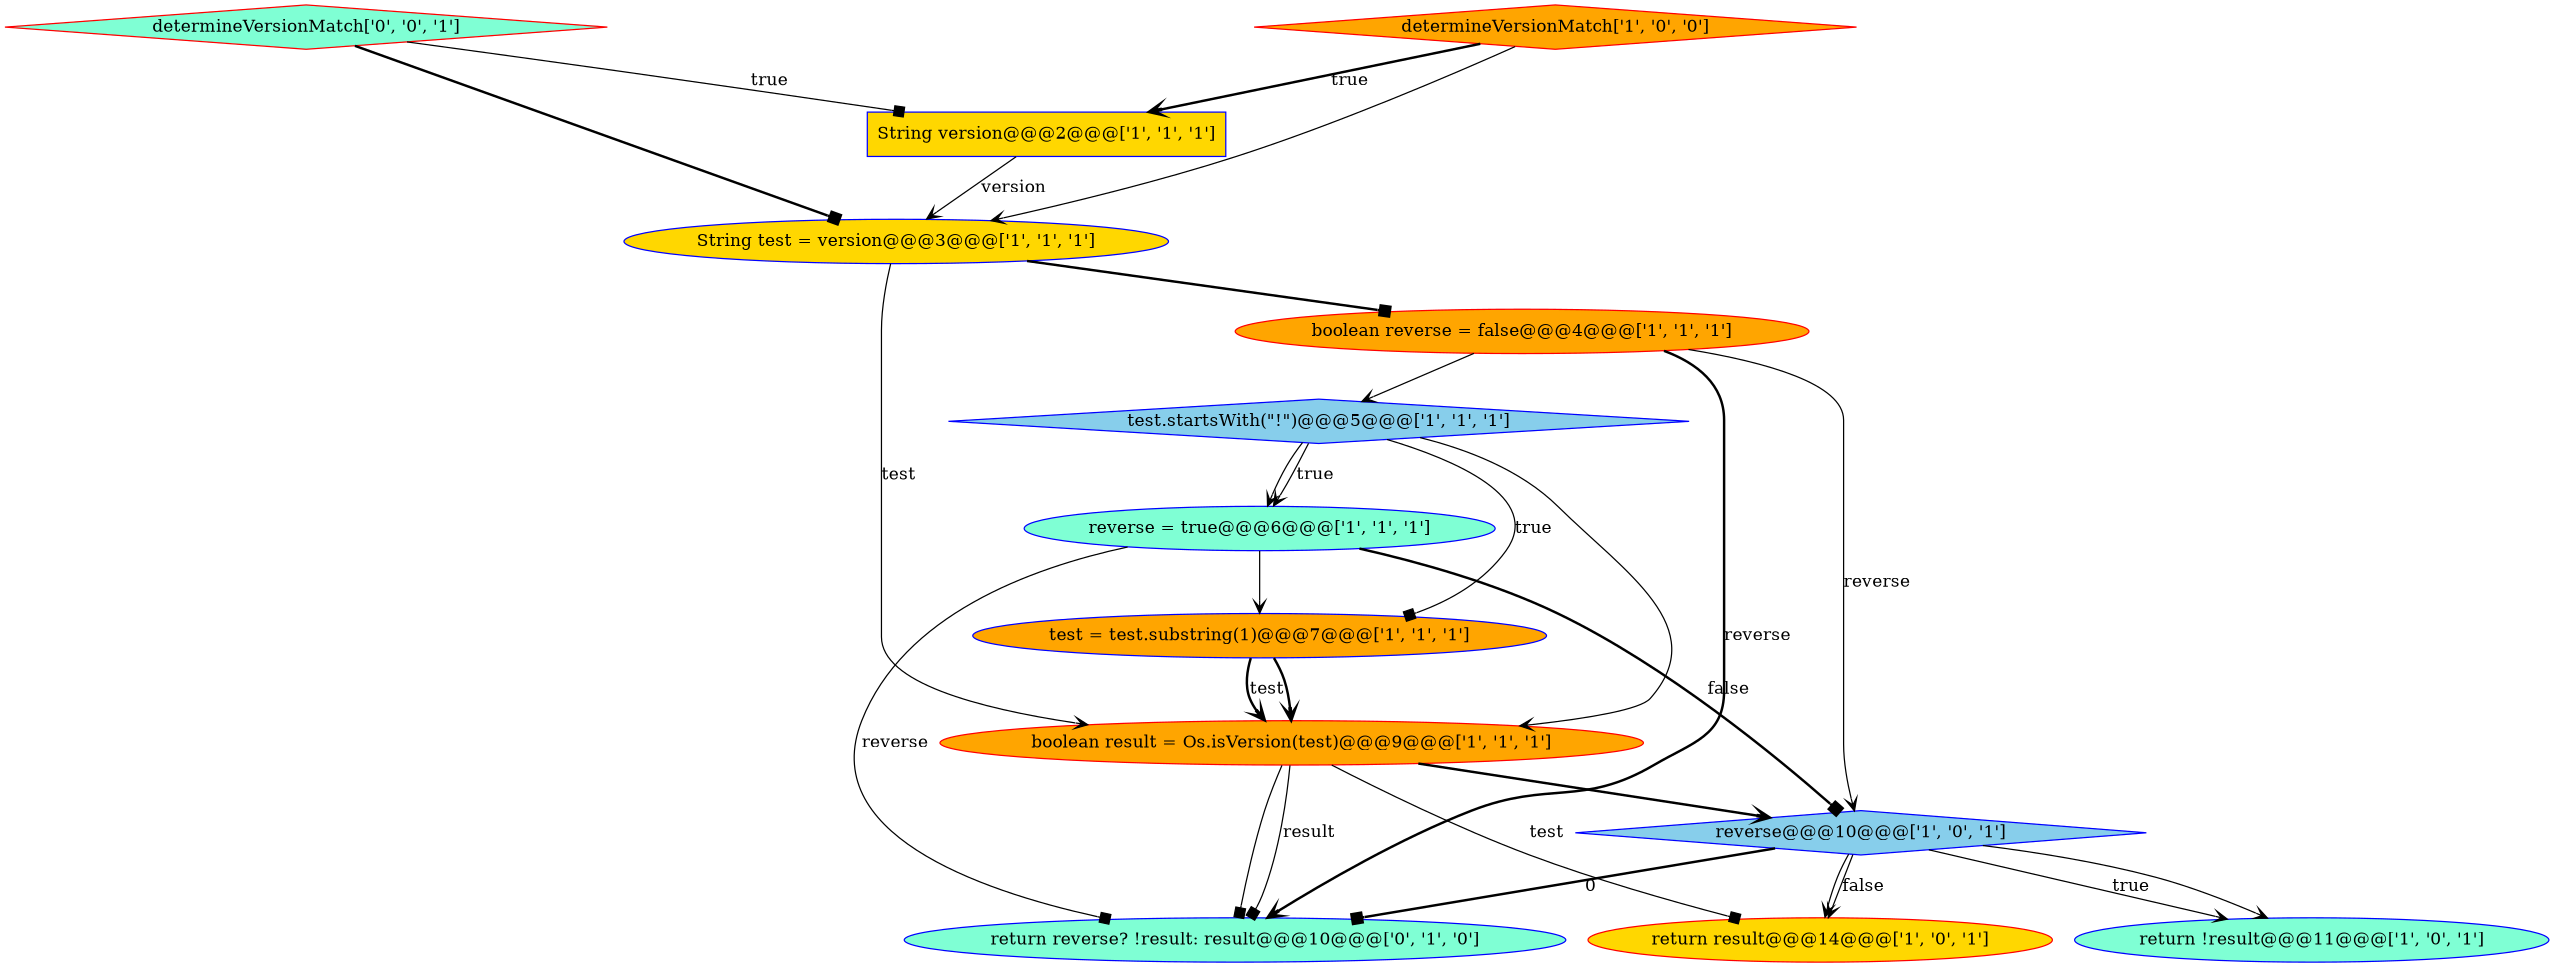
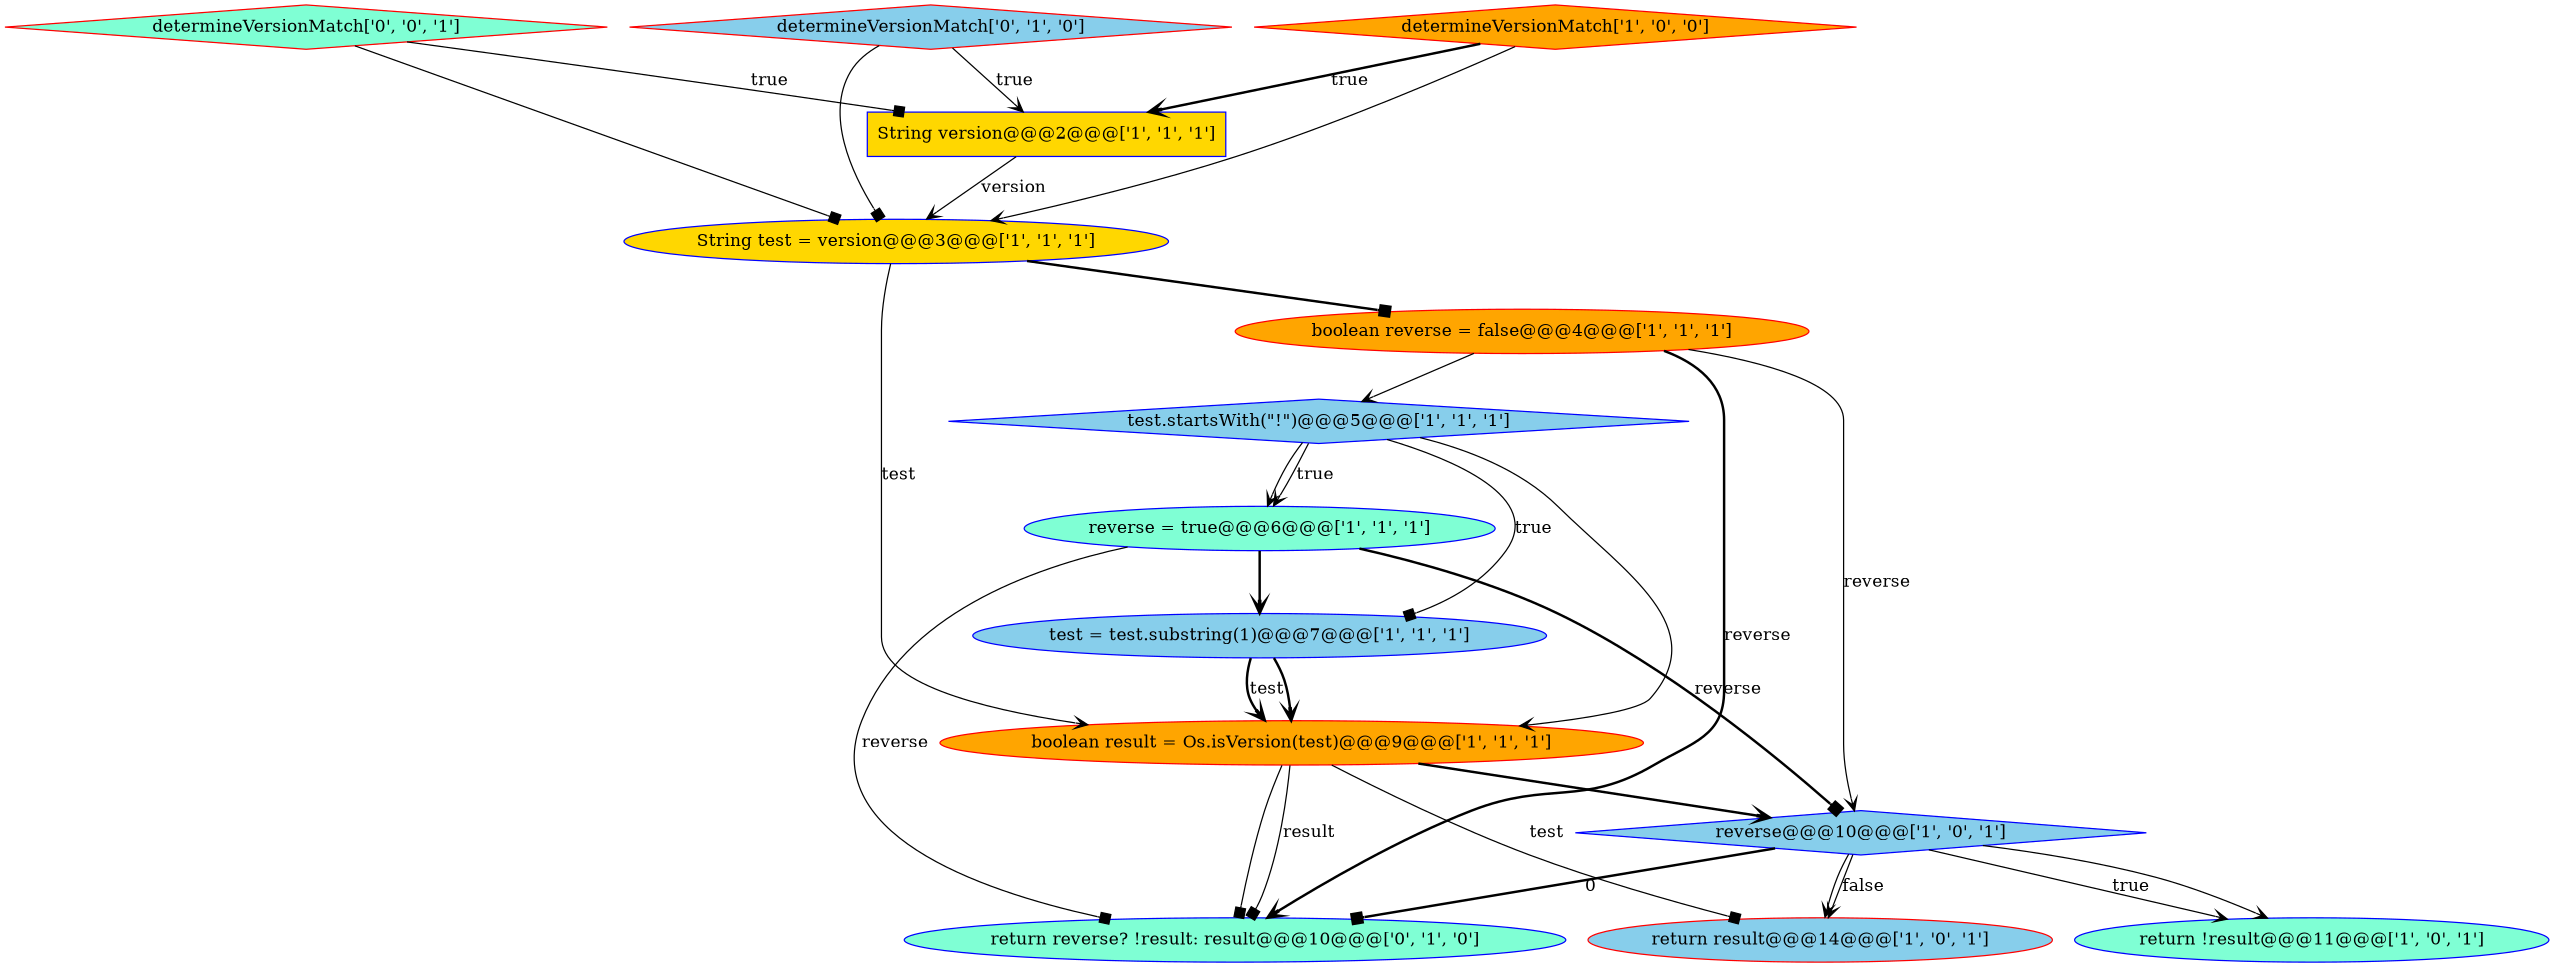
node "determineVersionMatch['0', '1', '0']": added
edge "determineVersionMatch['0', '0', '1']" -> "String test = version@@@3@@@['1', '1', '1']": style bold -> solid
edge "reverse = true@@@6@@@['1', '1', '1']" -> "test = test.substring(1)@@@7@@@['1', '1', '1']": style solid -> bold
node "test = test.substring(1)@@@7@@@['1', '1', '1']": fillcolor orange -> skyblue
edge "reverse = true@@@6@@@['1', '1', '1']" -> "reverse@@@10@@@['1', '0', '1']": label "false" -> "reverse"
node "return result@@@14@@@['1', '0', '1']": fillcolor gold -> skyblue
